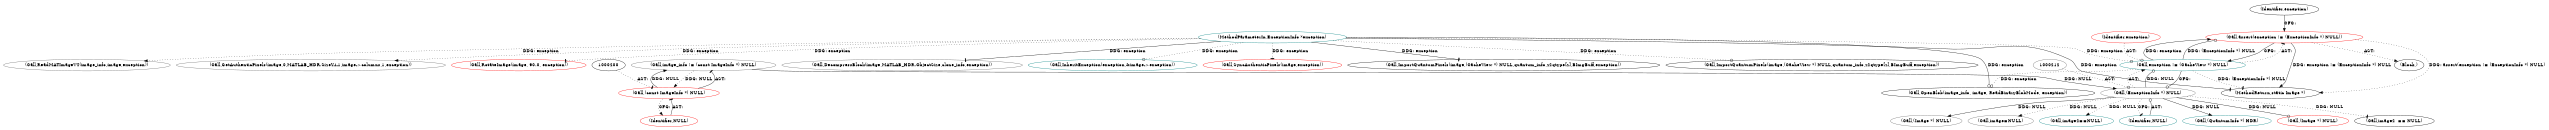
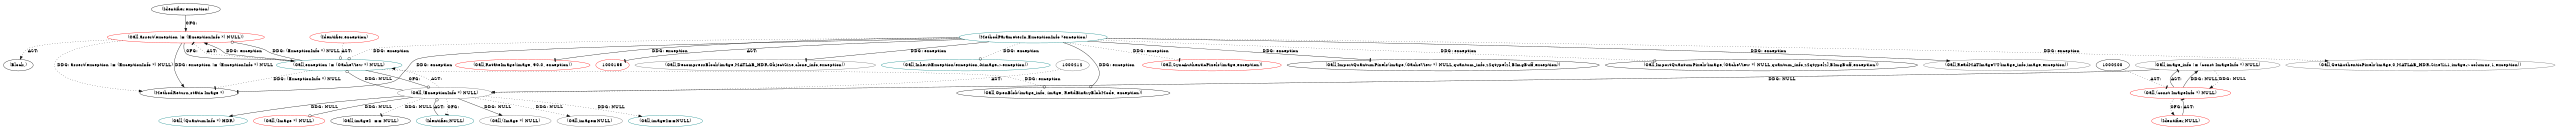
edge "(MethodParameterIn,ExceptionInfo *exception)" -> "(Call,ReadMATImageV4(image_info,image,exception))": style dotted -> solid
edge "(MethodParameterIn,ExceptionInfo *exception)" -> "(Call,RotateImage(image, 90.0, exception))": style dotted -> solid
node "1000155": added
